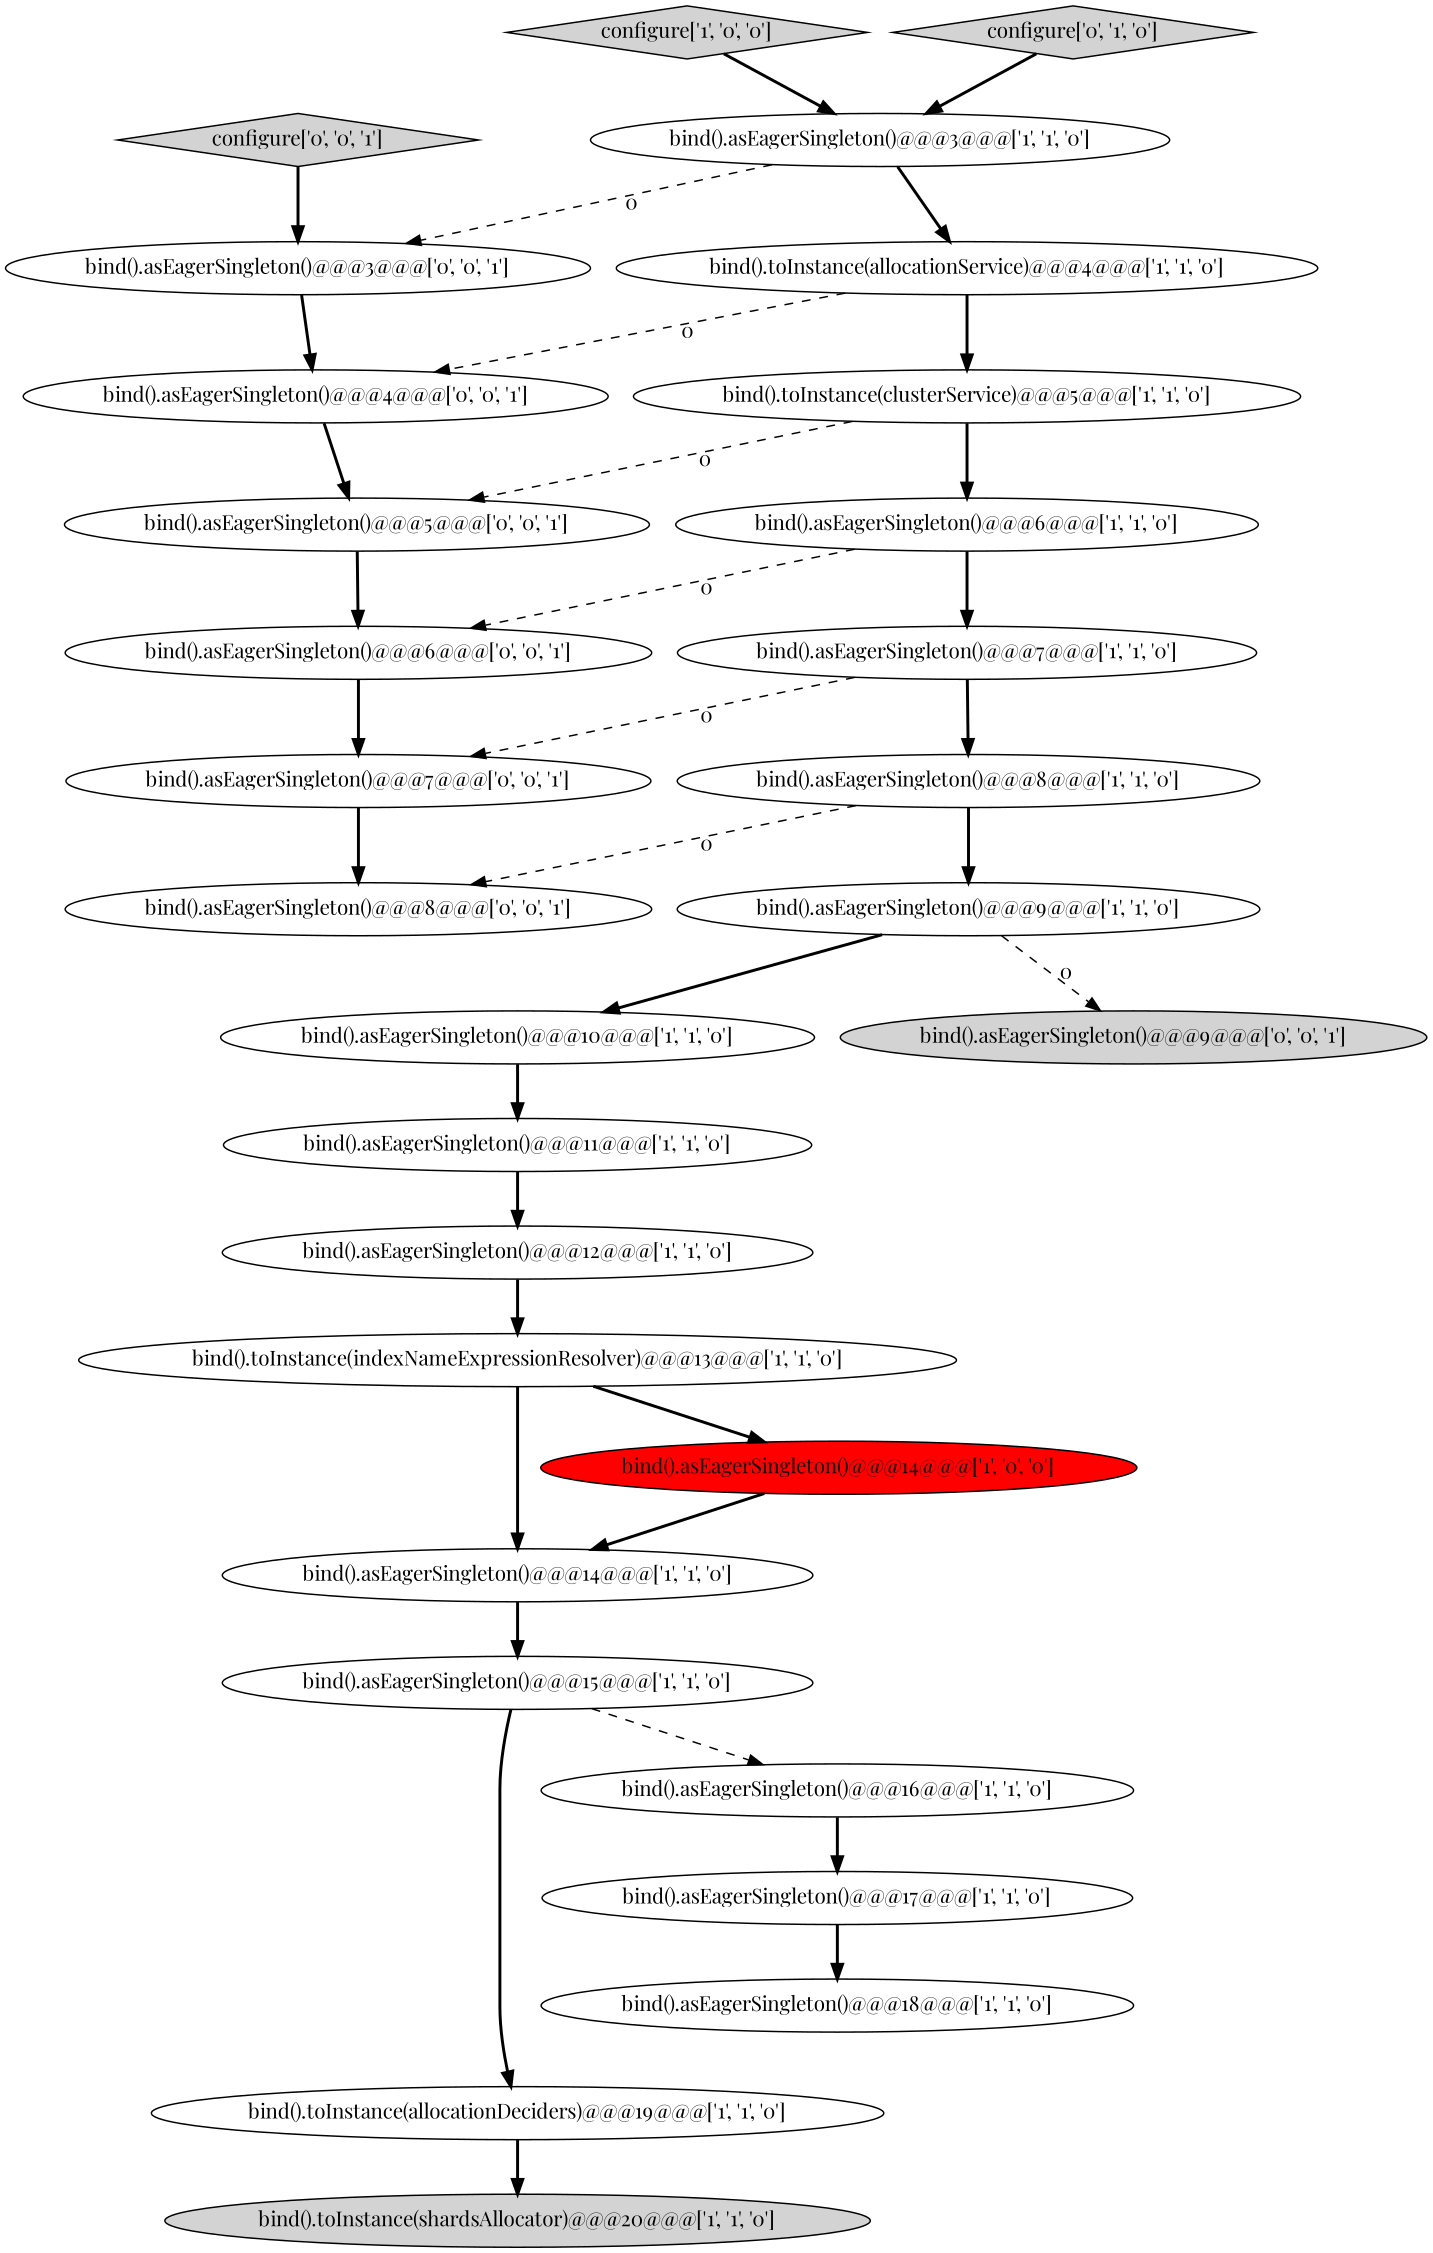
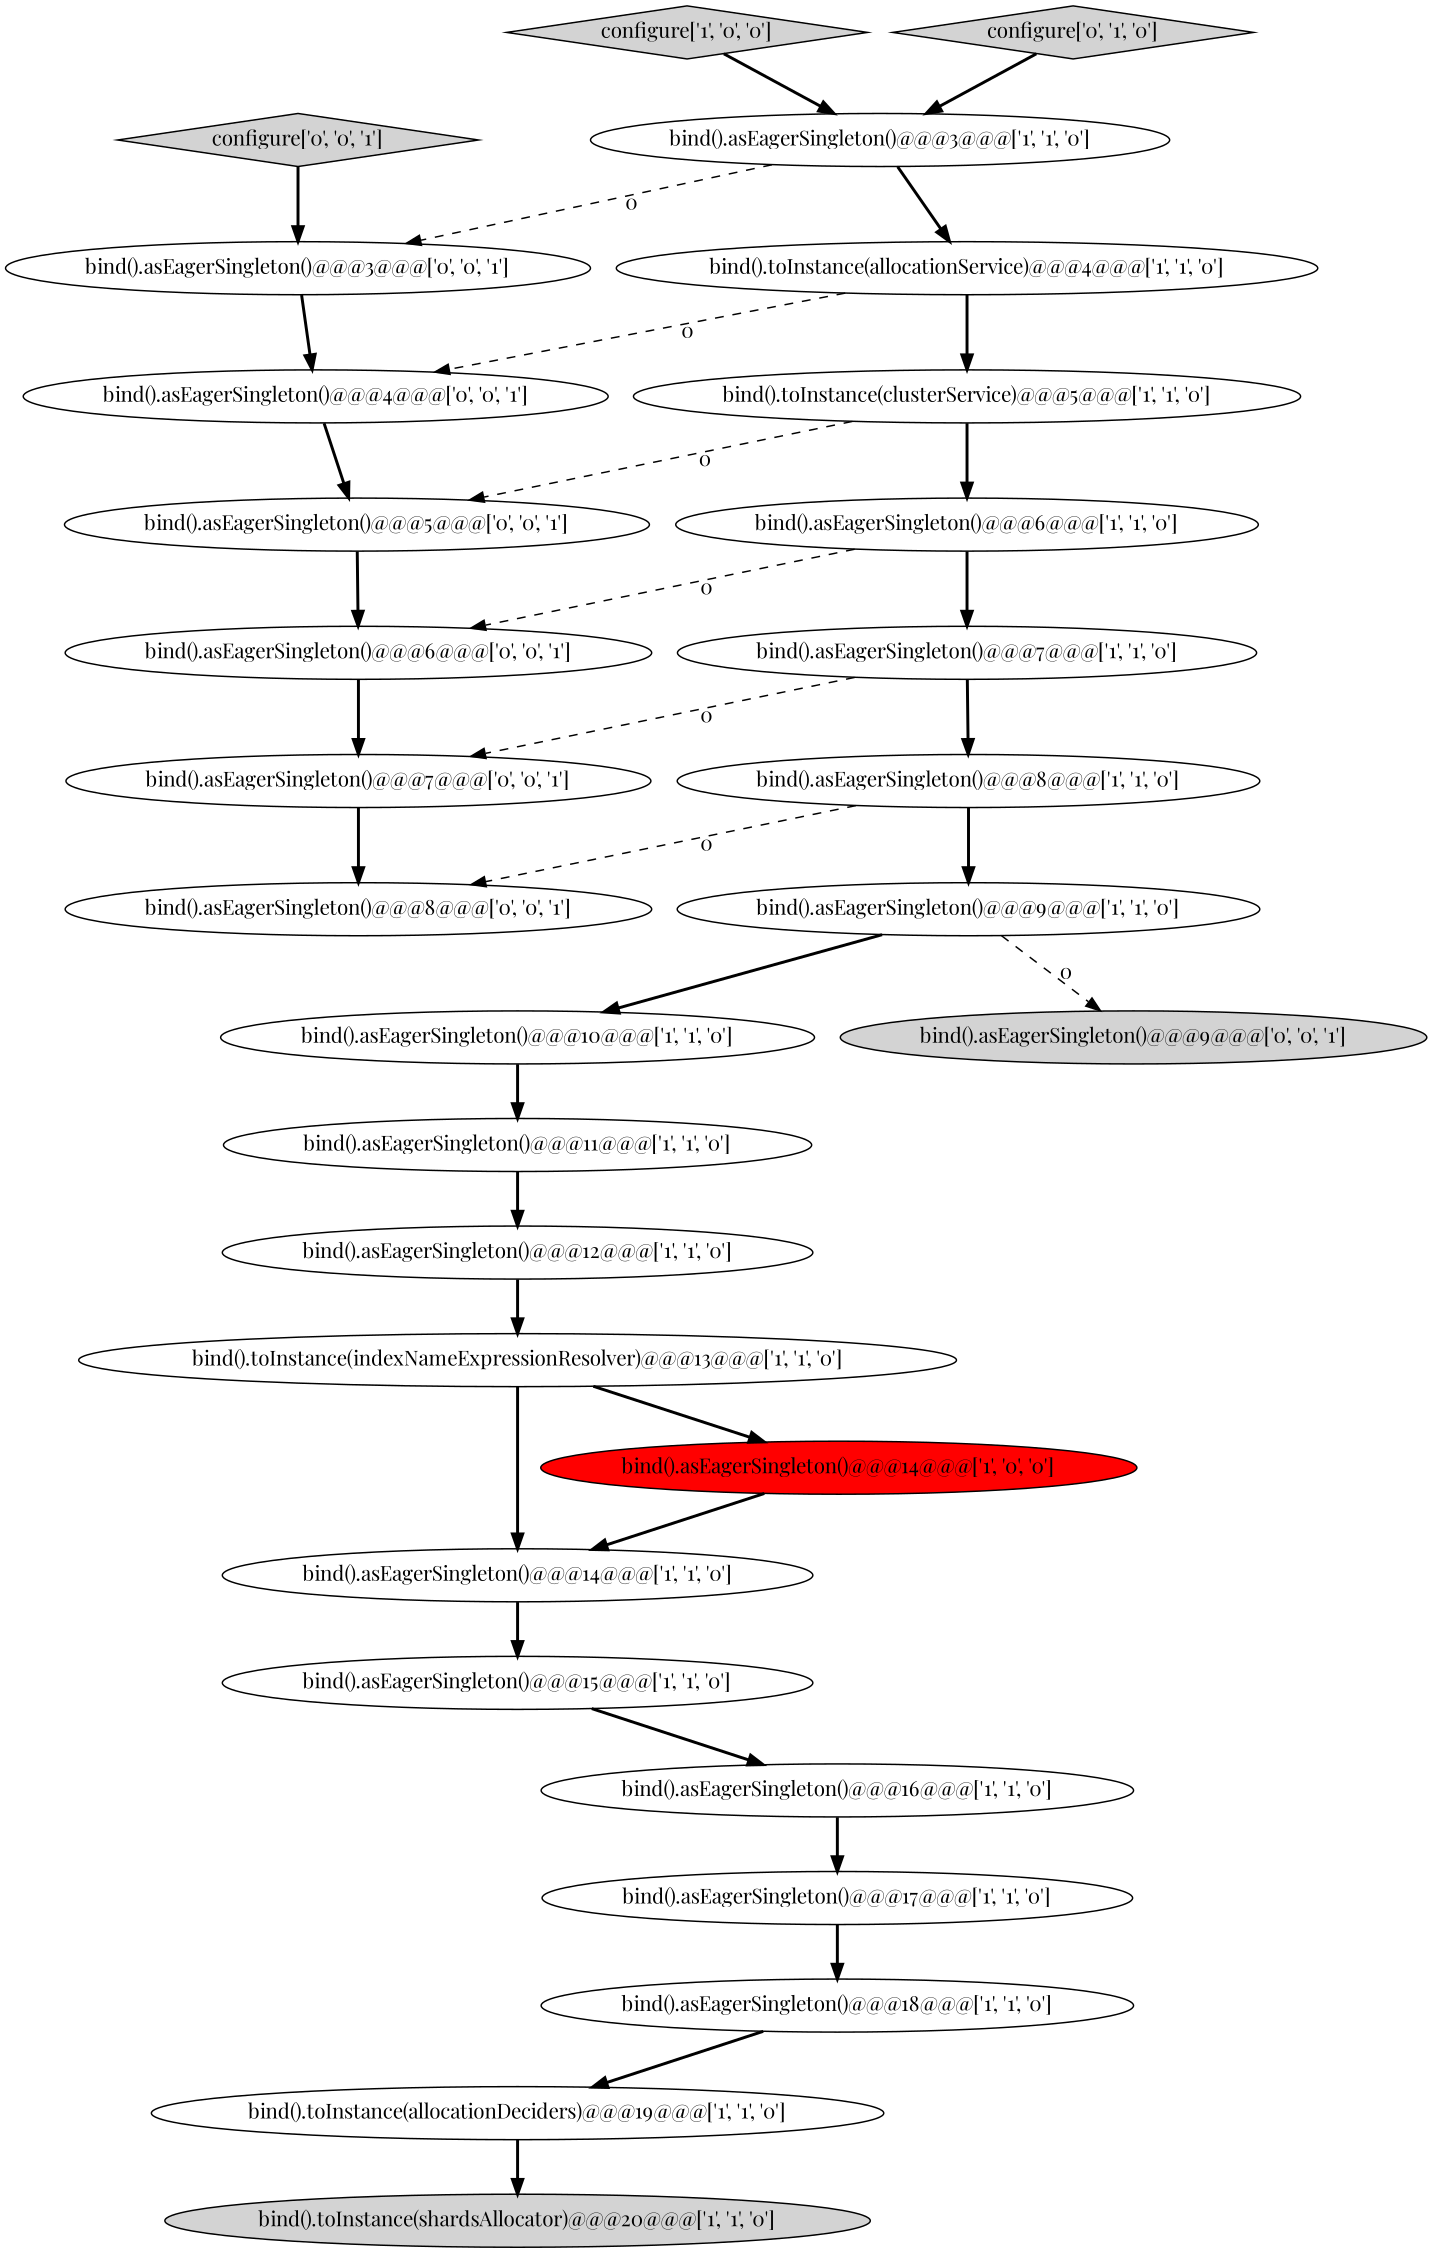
edge "bind().asEagerSingleton()@@@15@@@['1', '1', '0']" -> "bind().asEagerSingleton()@@@16@@@['1', '1', '0']": style dashed -> bold
edge "bind().asEagerSingleton()@@@15@@@['1', '1', '0']" -> "bind().toInstance(allocationDeciders)@@@19@@@['1', '1', '0']": now "bind().asEagerSingleton()@@@18@@@['1', '1', '0']" -> "bind().toInstance(allocationDeciders)@@@19@@@['1', '1', '0']"
